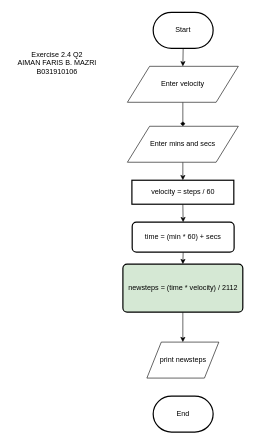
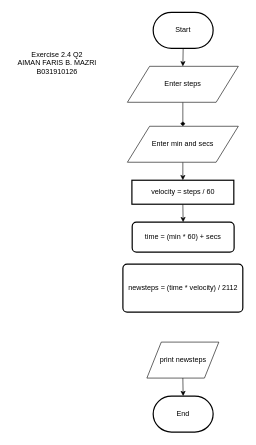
node "Exercise 2.4 Q2 AIMAN FARIS B. MAZRI B031910106": label "Exercise 2.4 Q2 AIMAN FARIS B. MAZRI B031910106" -> "Exercise 2.4 Q2 AIMAN FARIS B. MAZRI B031910126"
node "Enter velocity": label "Enter velocity" -> "Enter steps"
node "Enter mins and secs": label "Enter mins and secs" -> "Enter min and secs"
edge "time = (min * 60) + secs" -> "newsteps = (time * velocity) / 2112": removed
node "newsteps = (time * velocity) / 2112": fillcolor #d5e8d4 -> #ffffff
edge "newsteps = (time * velocity) / 2112" -> "print newsteps": removed
edge "print newsteps" -> "End": added
